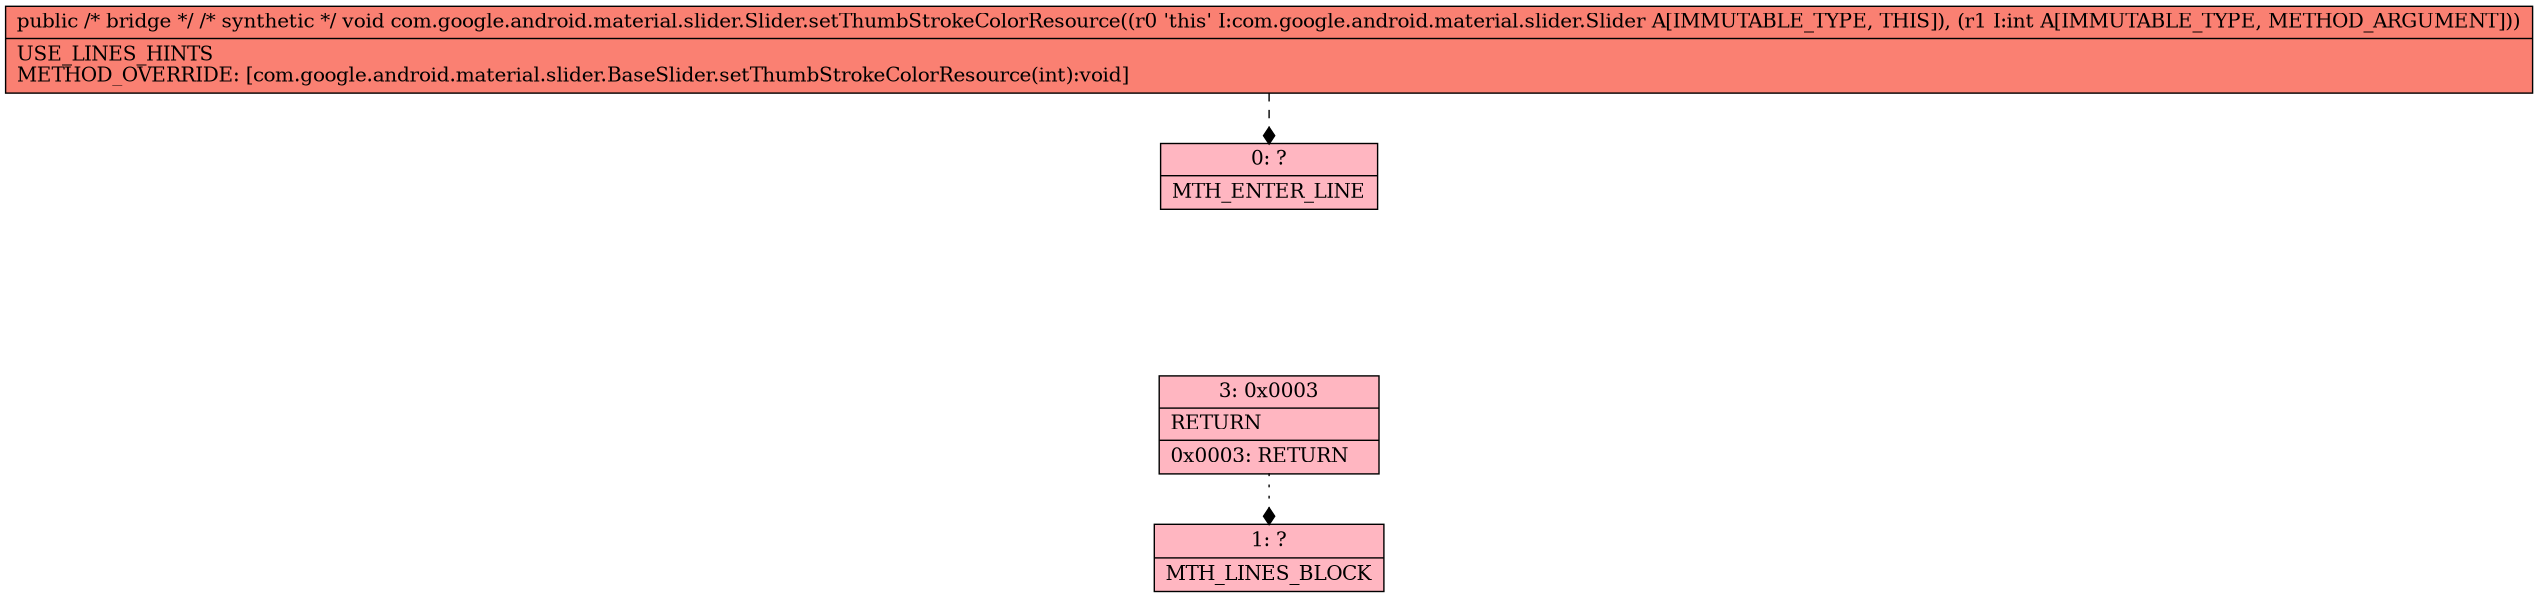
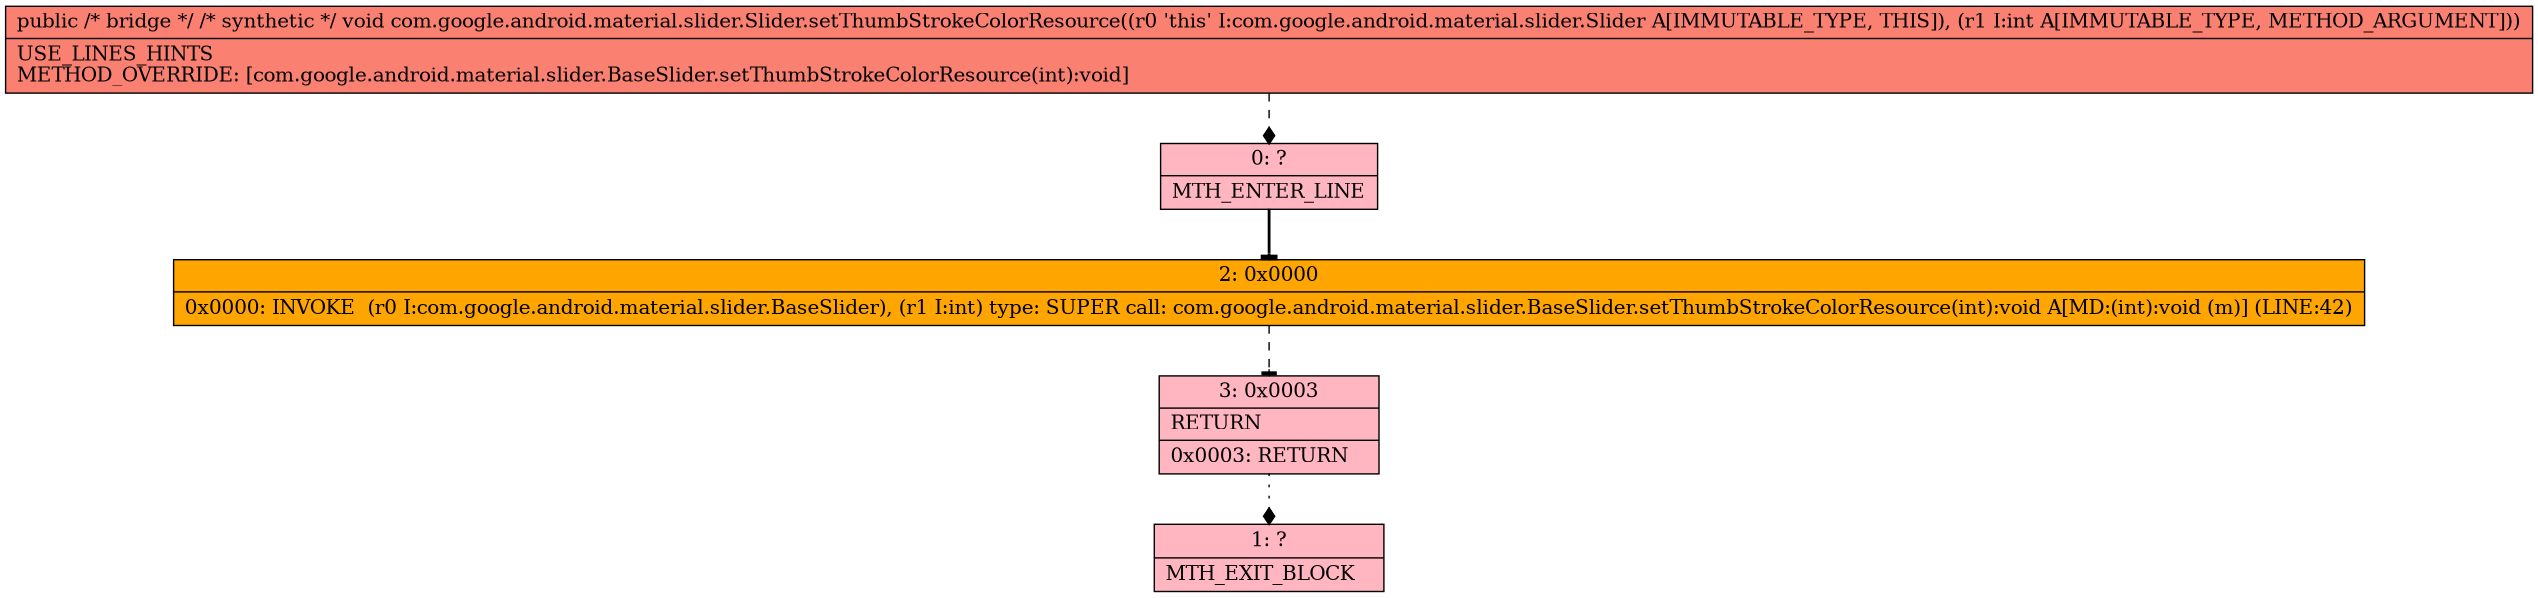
node "2: 0x0000": added
node "1: ?": text "MTH_LINES_BLOCK" -> "MTH_EXIT_BLOCK"
